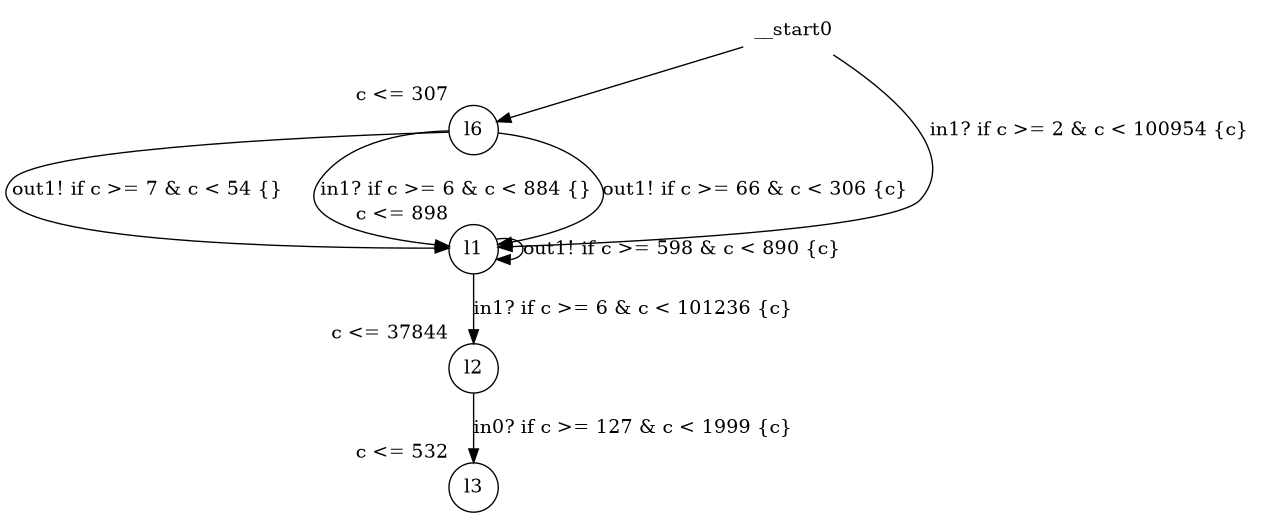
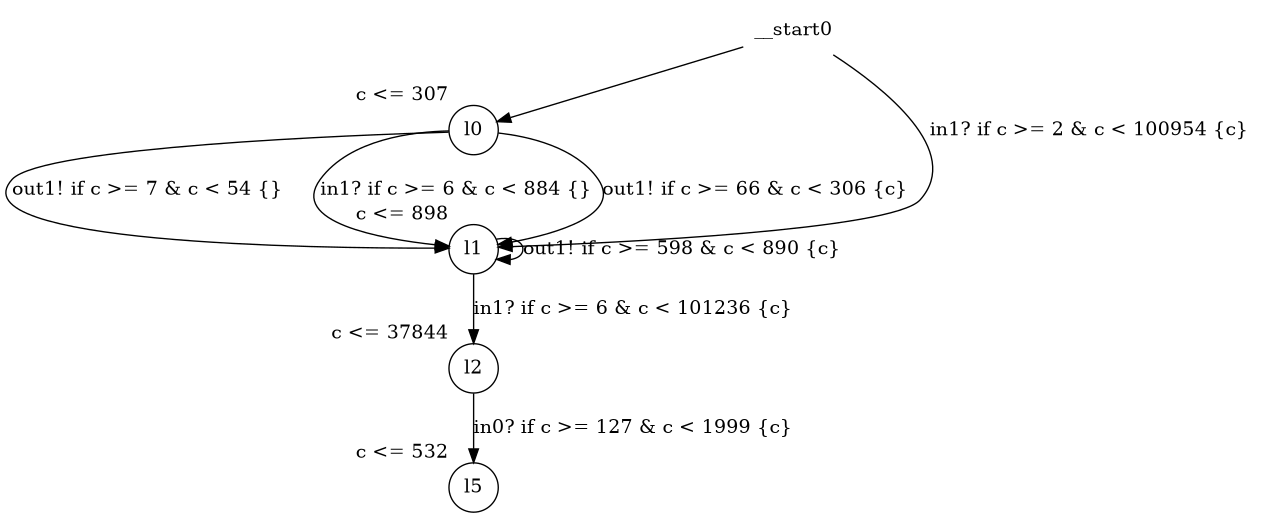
node "l6 c <= 307": label "l6 c <= 307" -> "l0 c <= 307"
node "l3 c <= 532": label "l3 c <= 532" -> "l5 c <= 532"
